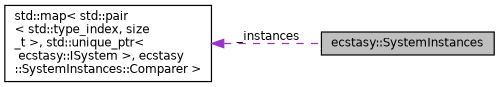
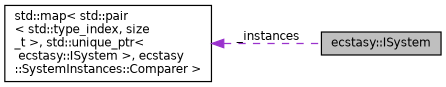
node "ecstasy::SystemInstances": label "ecstasy::SystemInstances" -> "ecstasy::ISystem"
